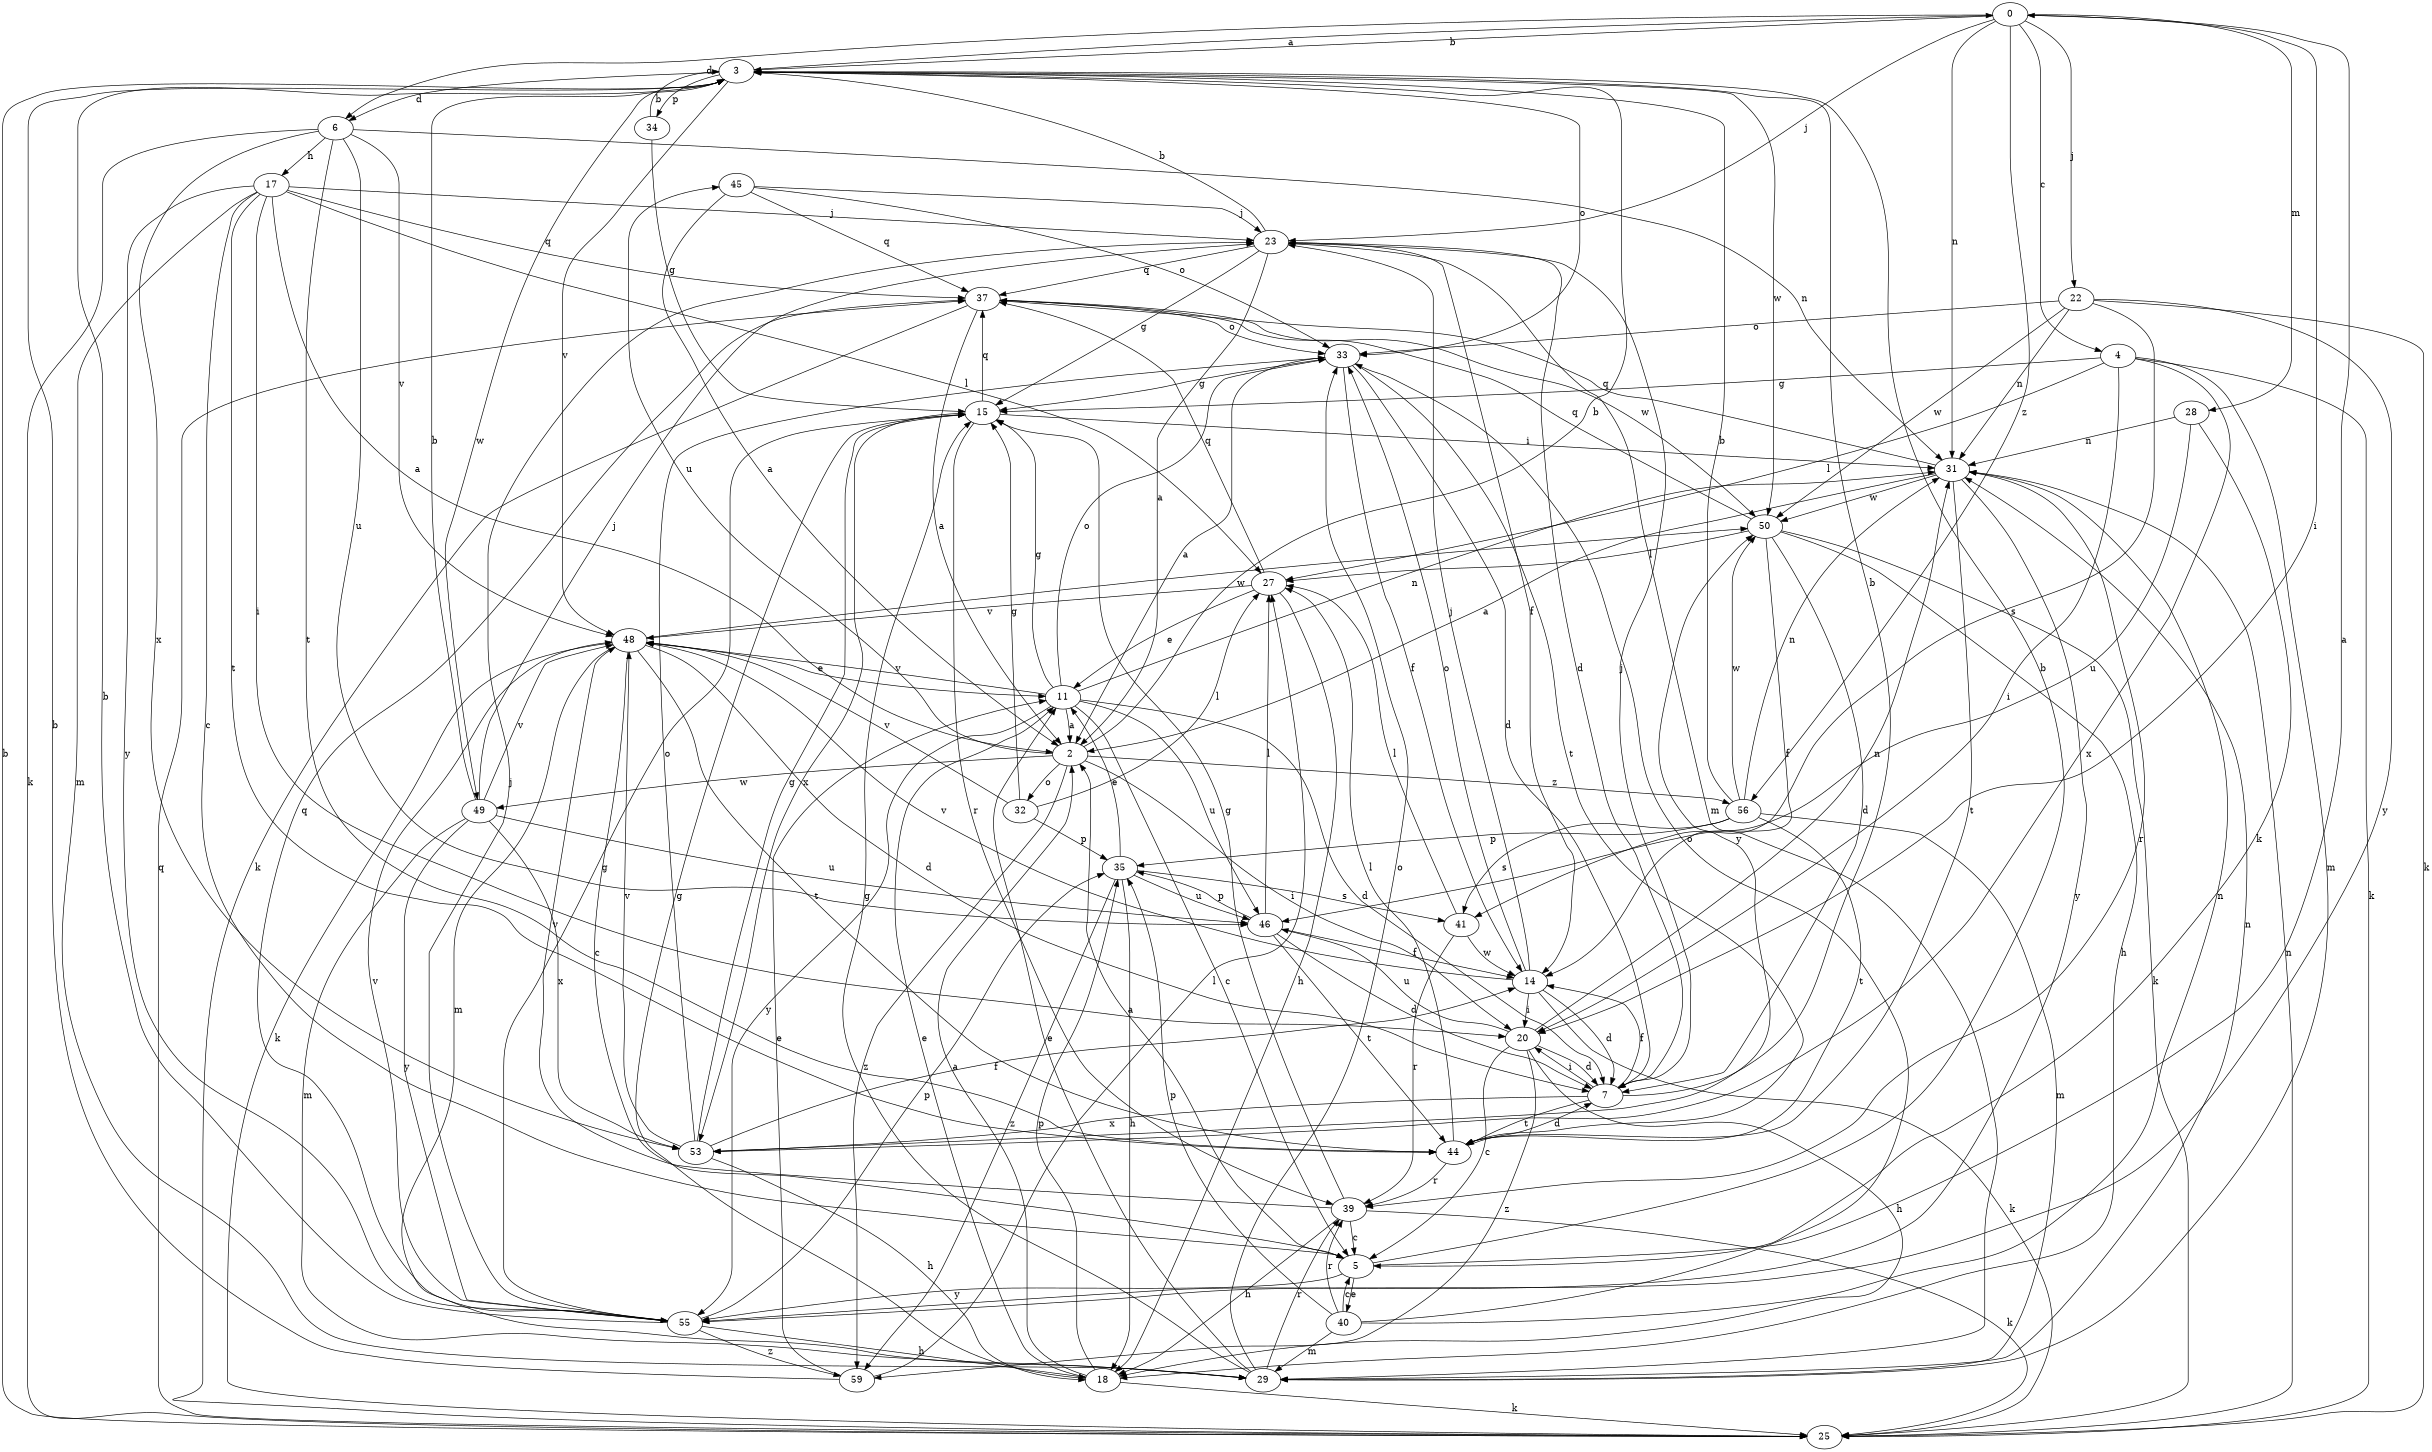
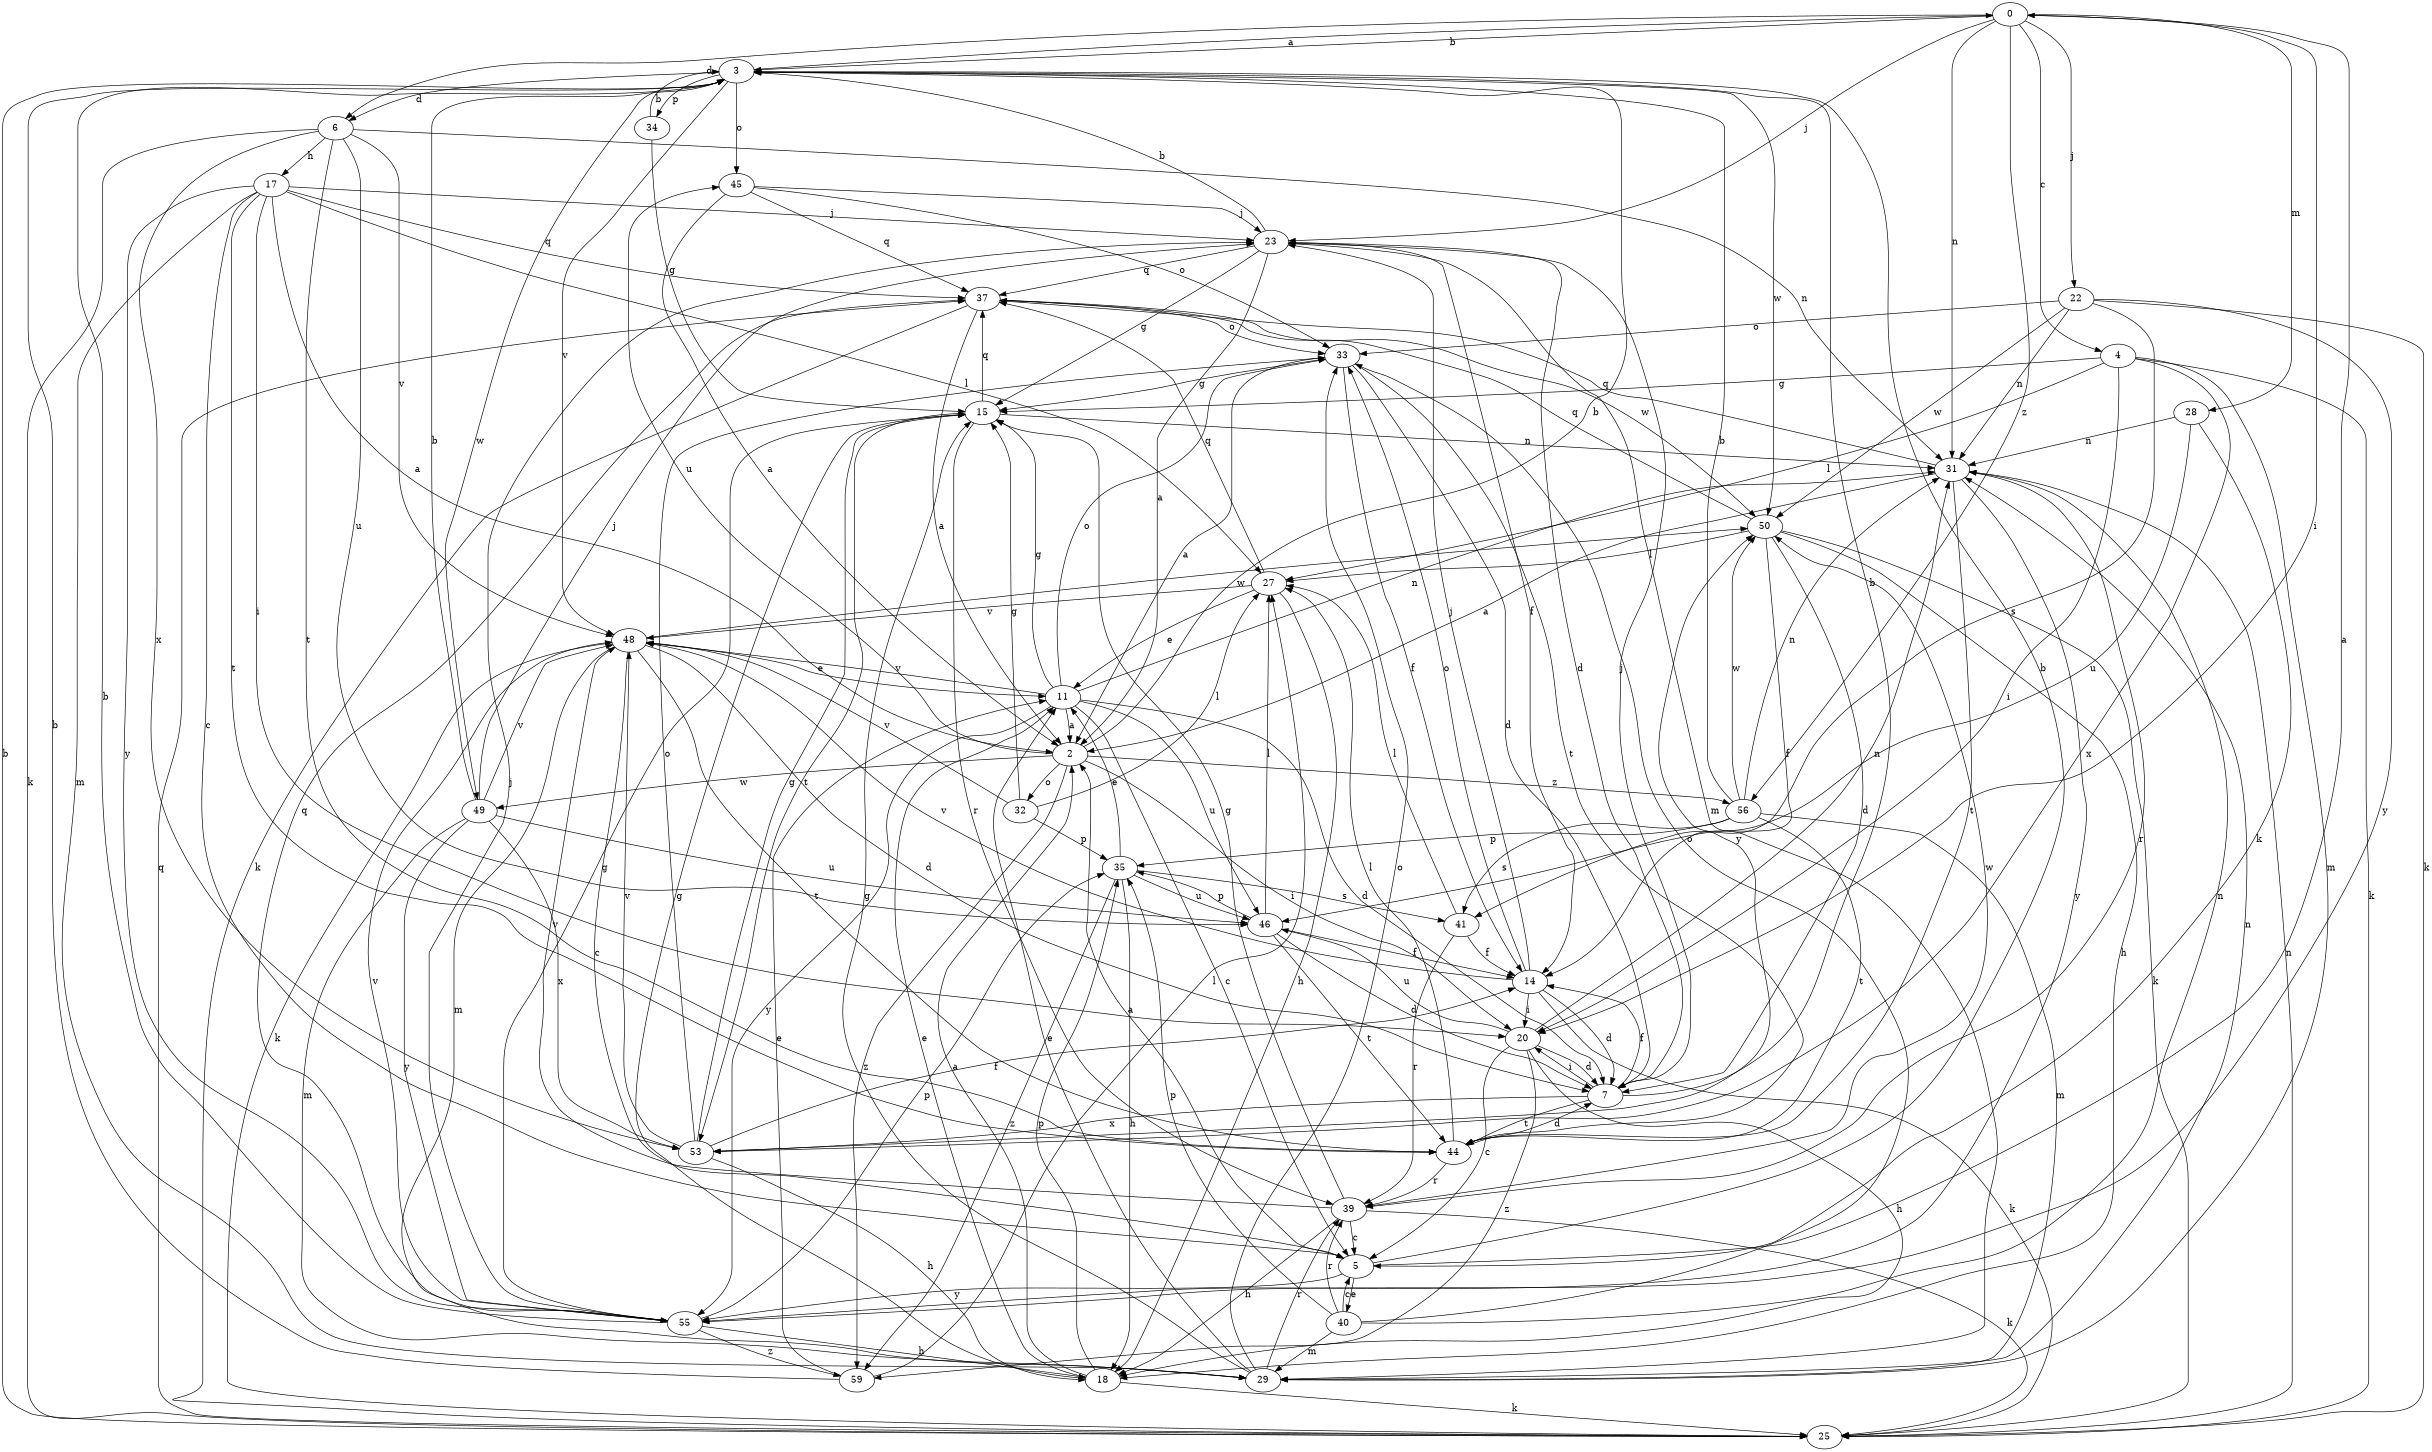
edge "3" -> "33": now "3" -> "45"
edge "15" -> "31": label "i" -> "n"
edge "31" -> "50": now "39" -> "50"
edge "15" -> "53": label "x" -> "t"
edge "41" -> "14": label "w" -> "f"
